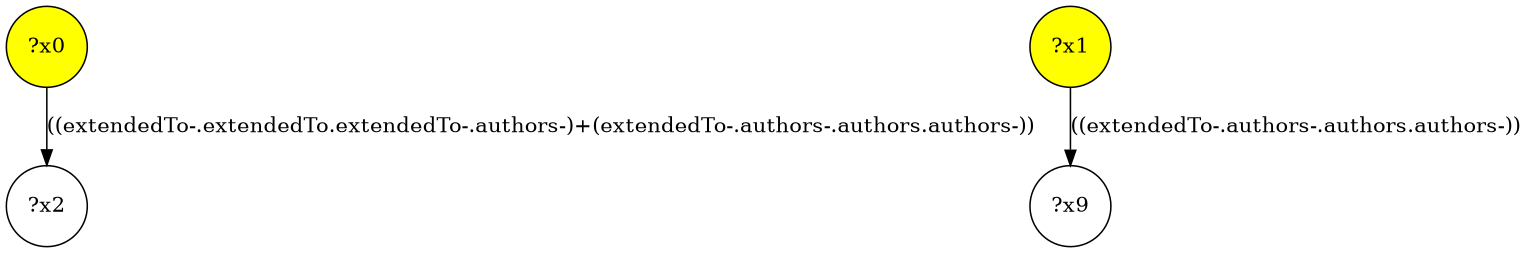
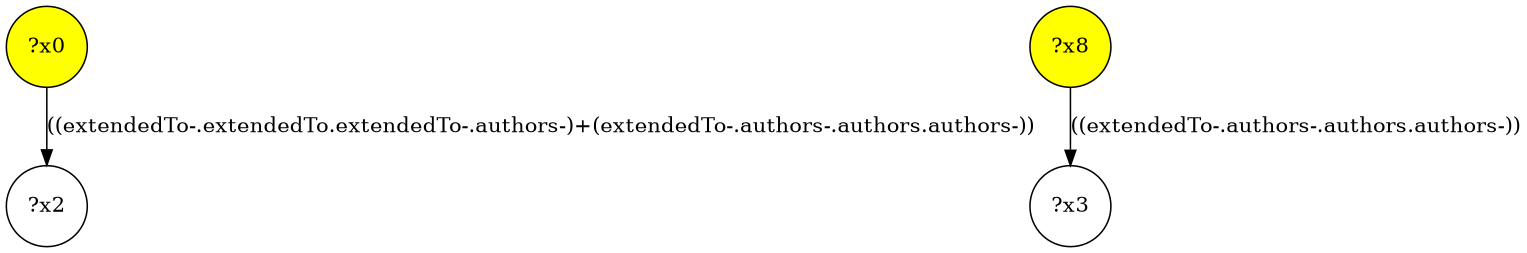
node "?x1": label "?x1" -> "?x8"
node "?x9": label "?x9" -> "?x3"
